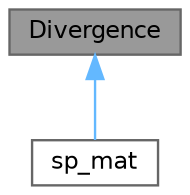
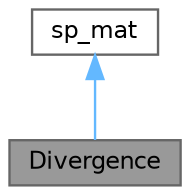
edge "sp_mat" -> "Divergence": reversed
